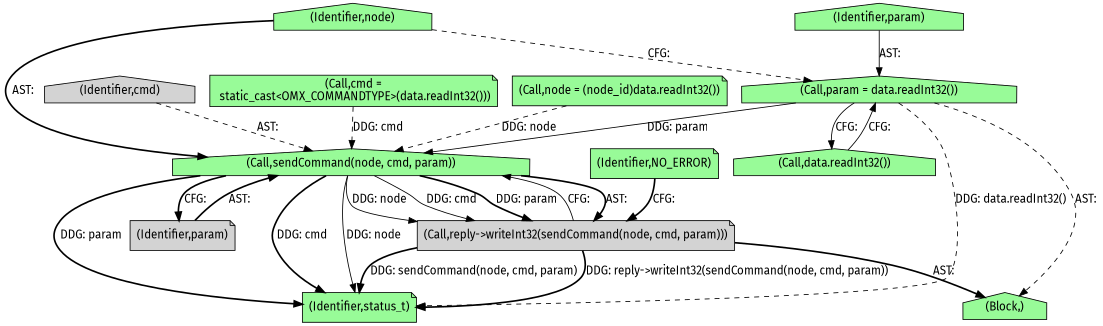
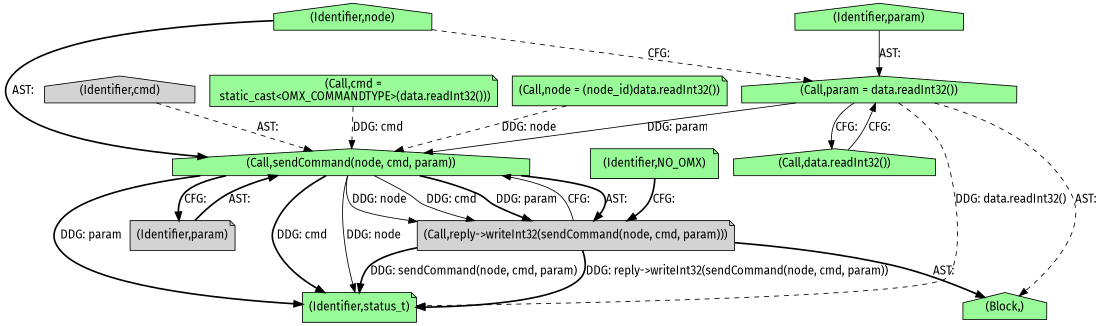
node "(Identifier,NO_ERROR)": label "(Identifier,NO_ERROR)" -> "(Identifier,NO_OMX)"
